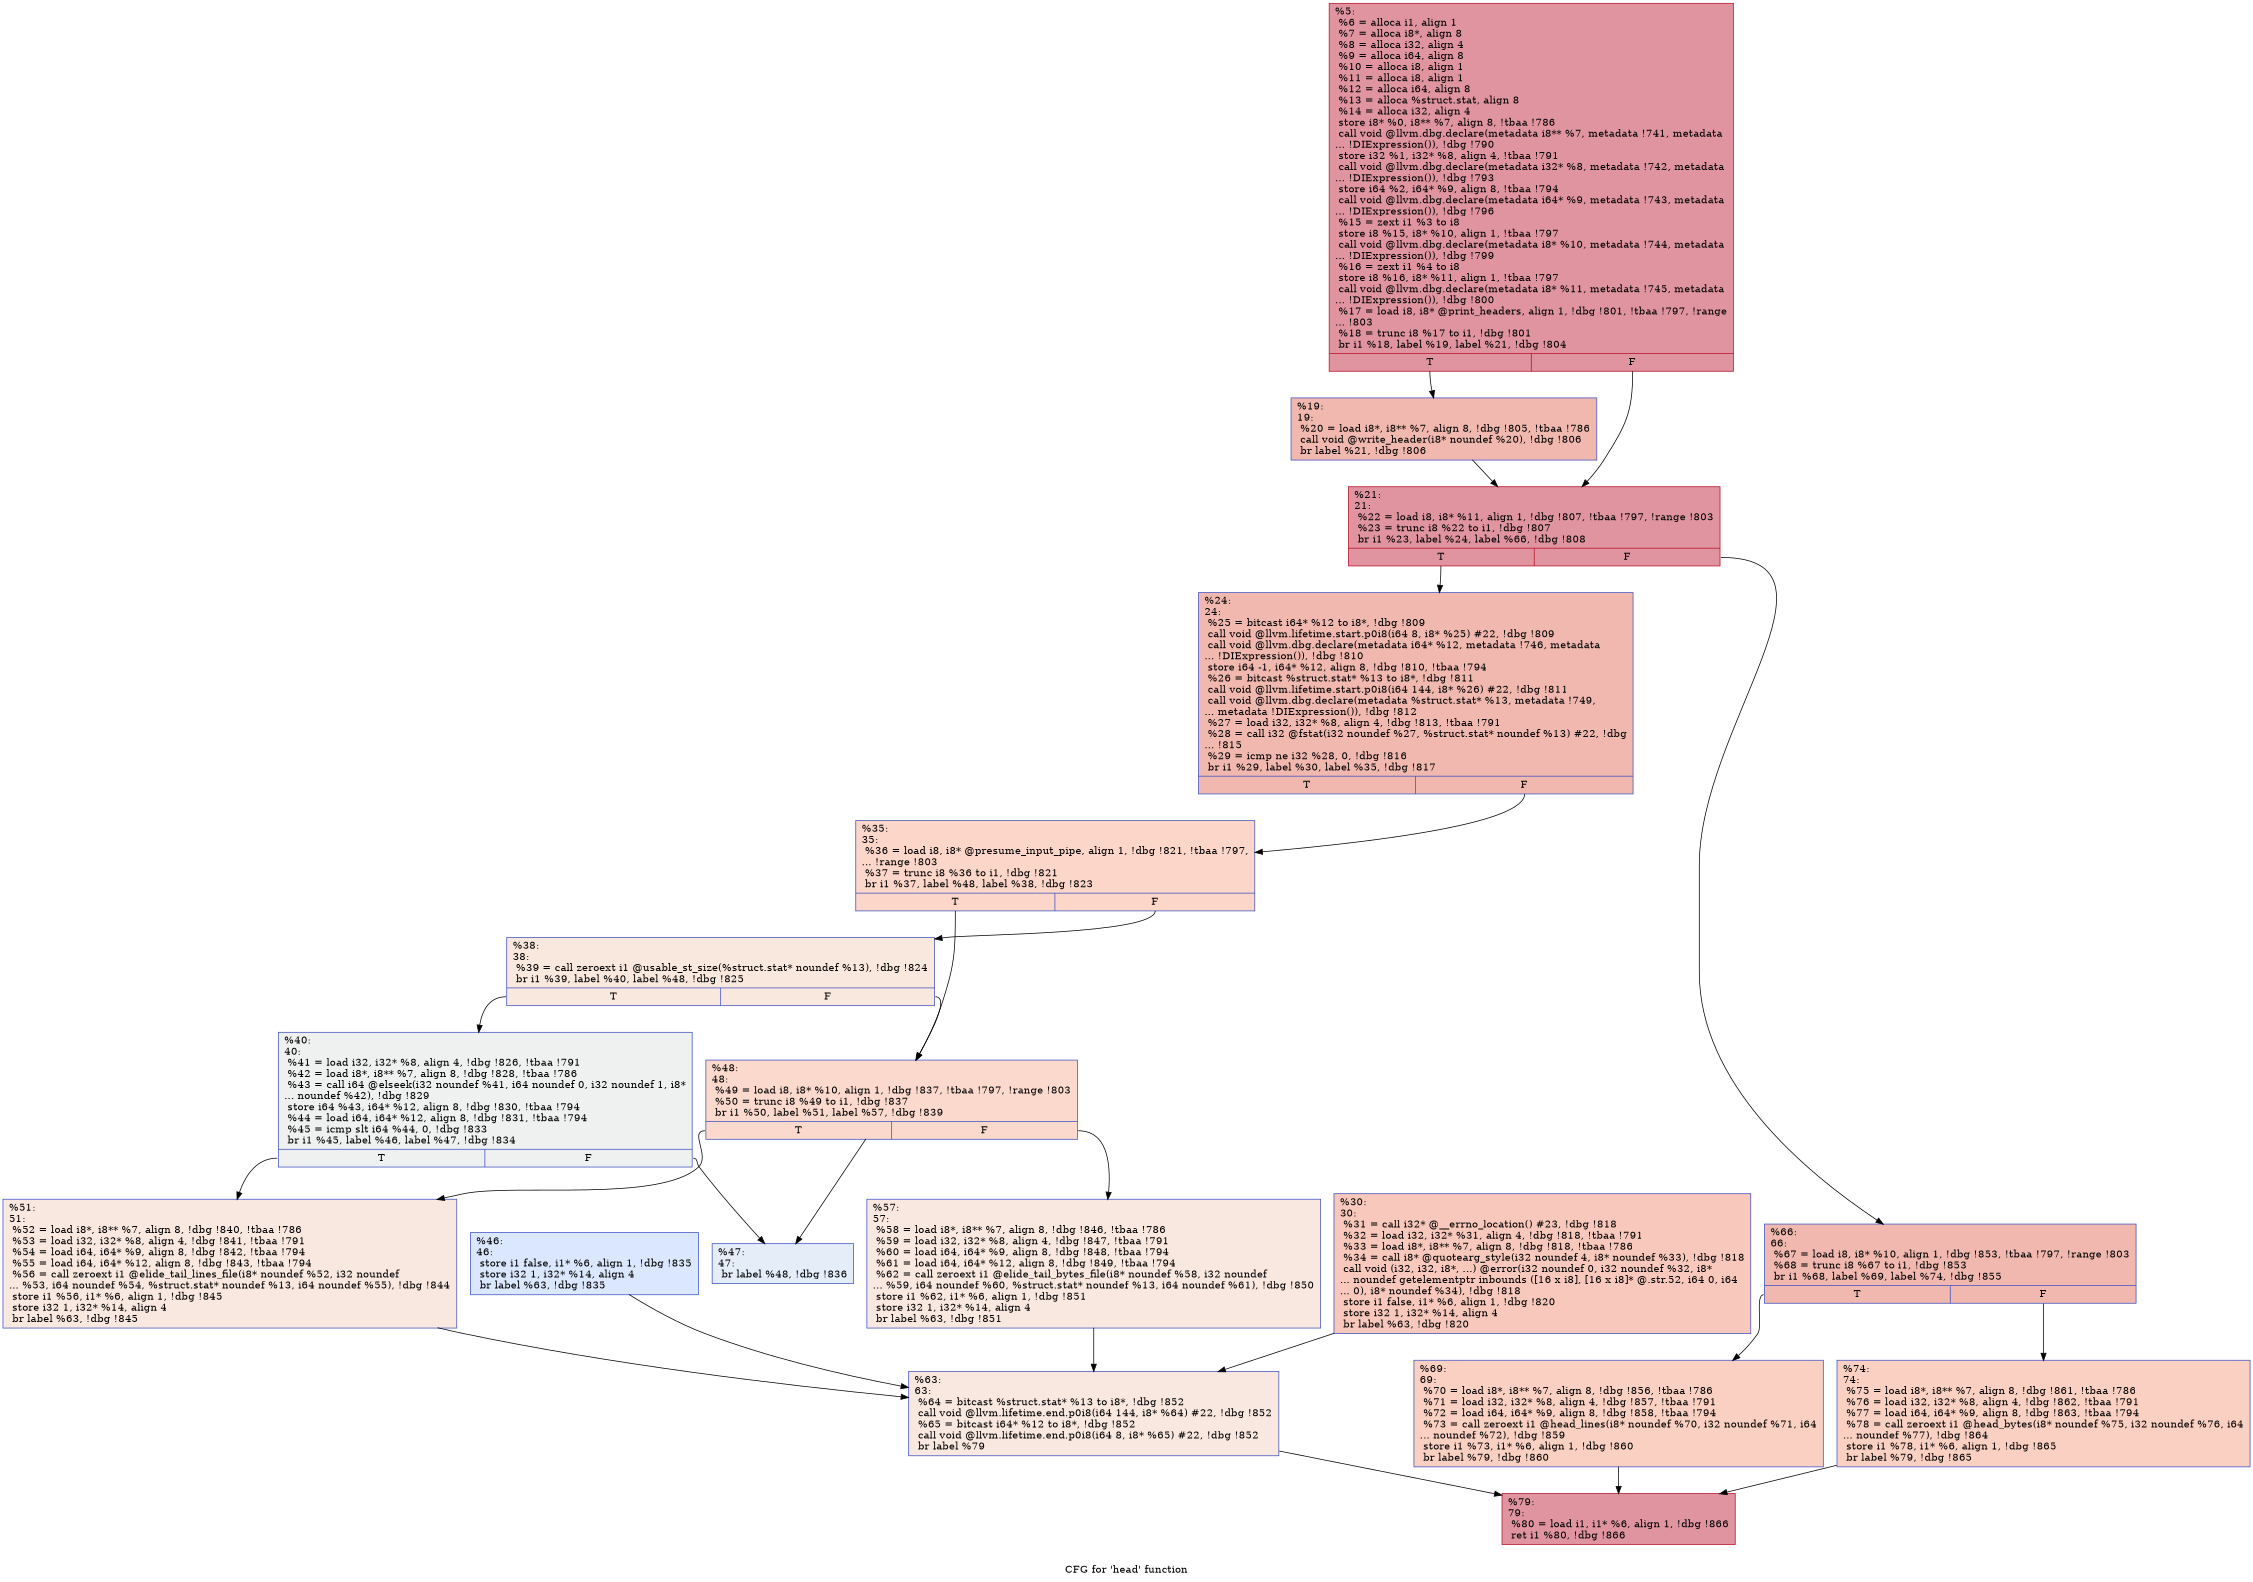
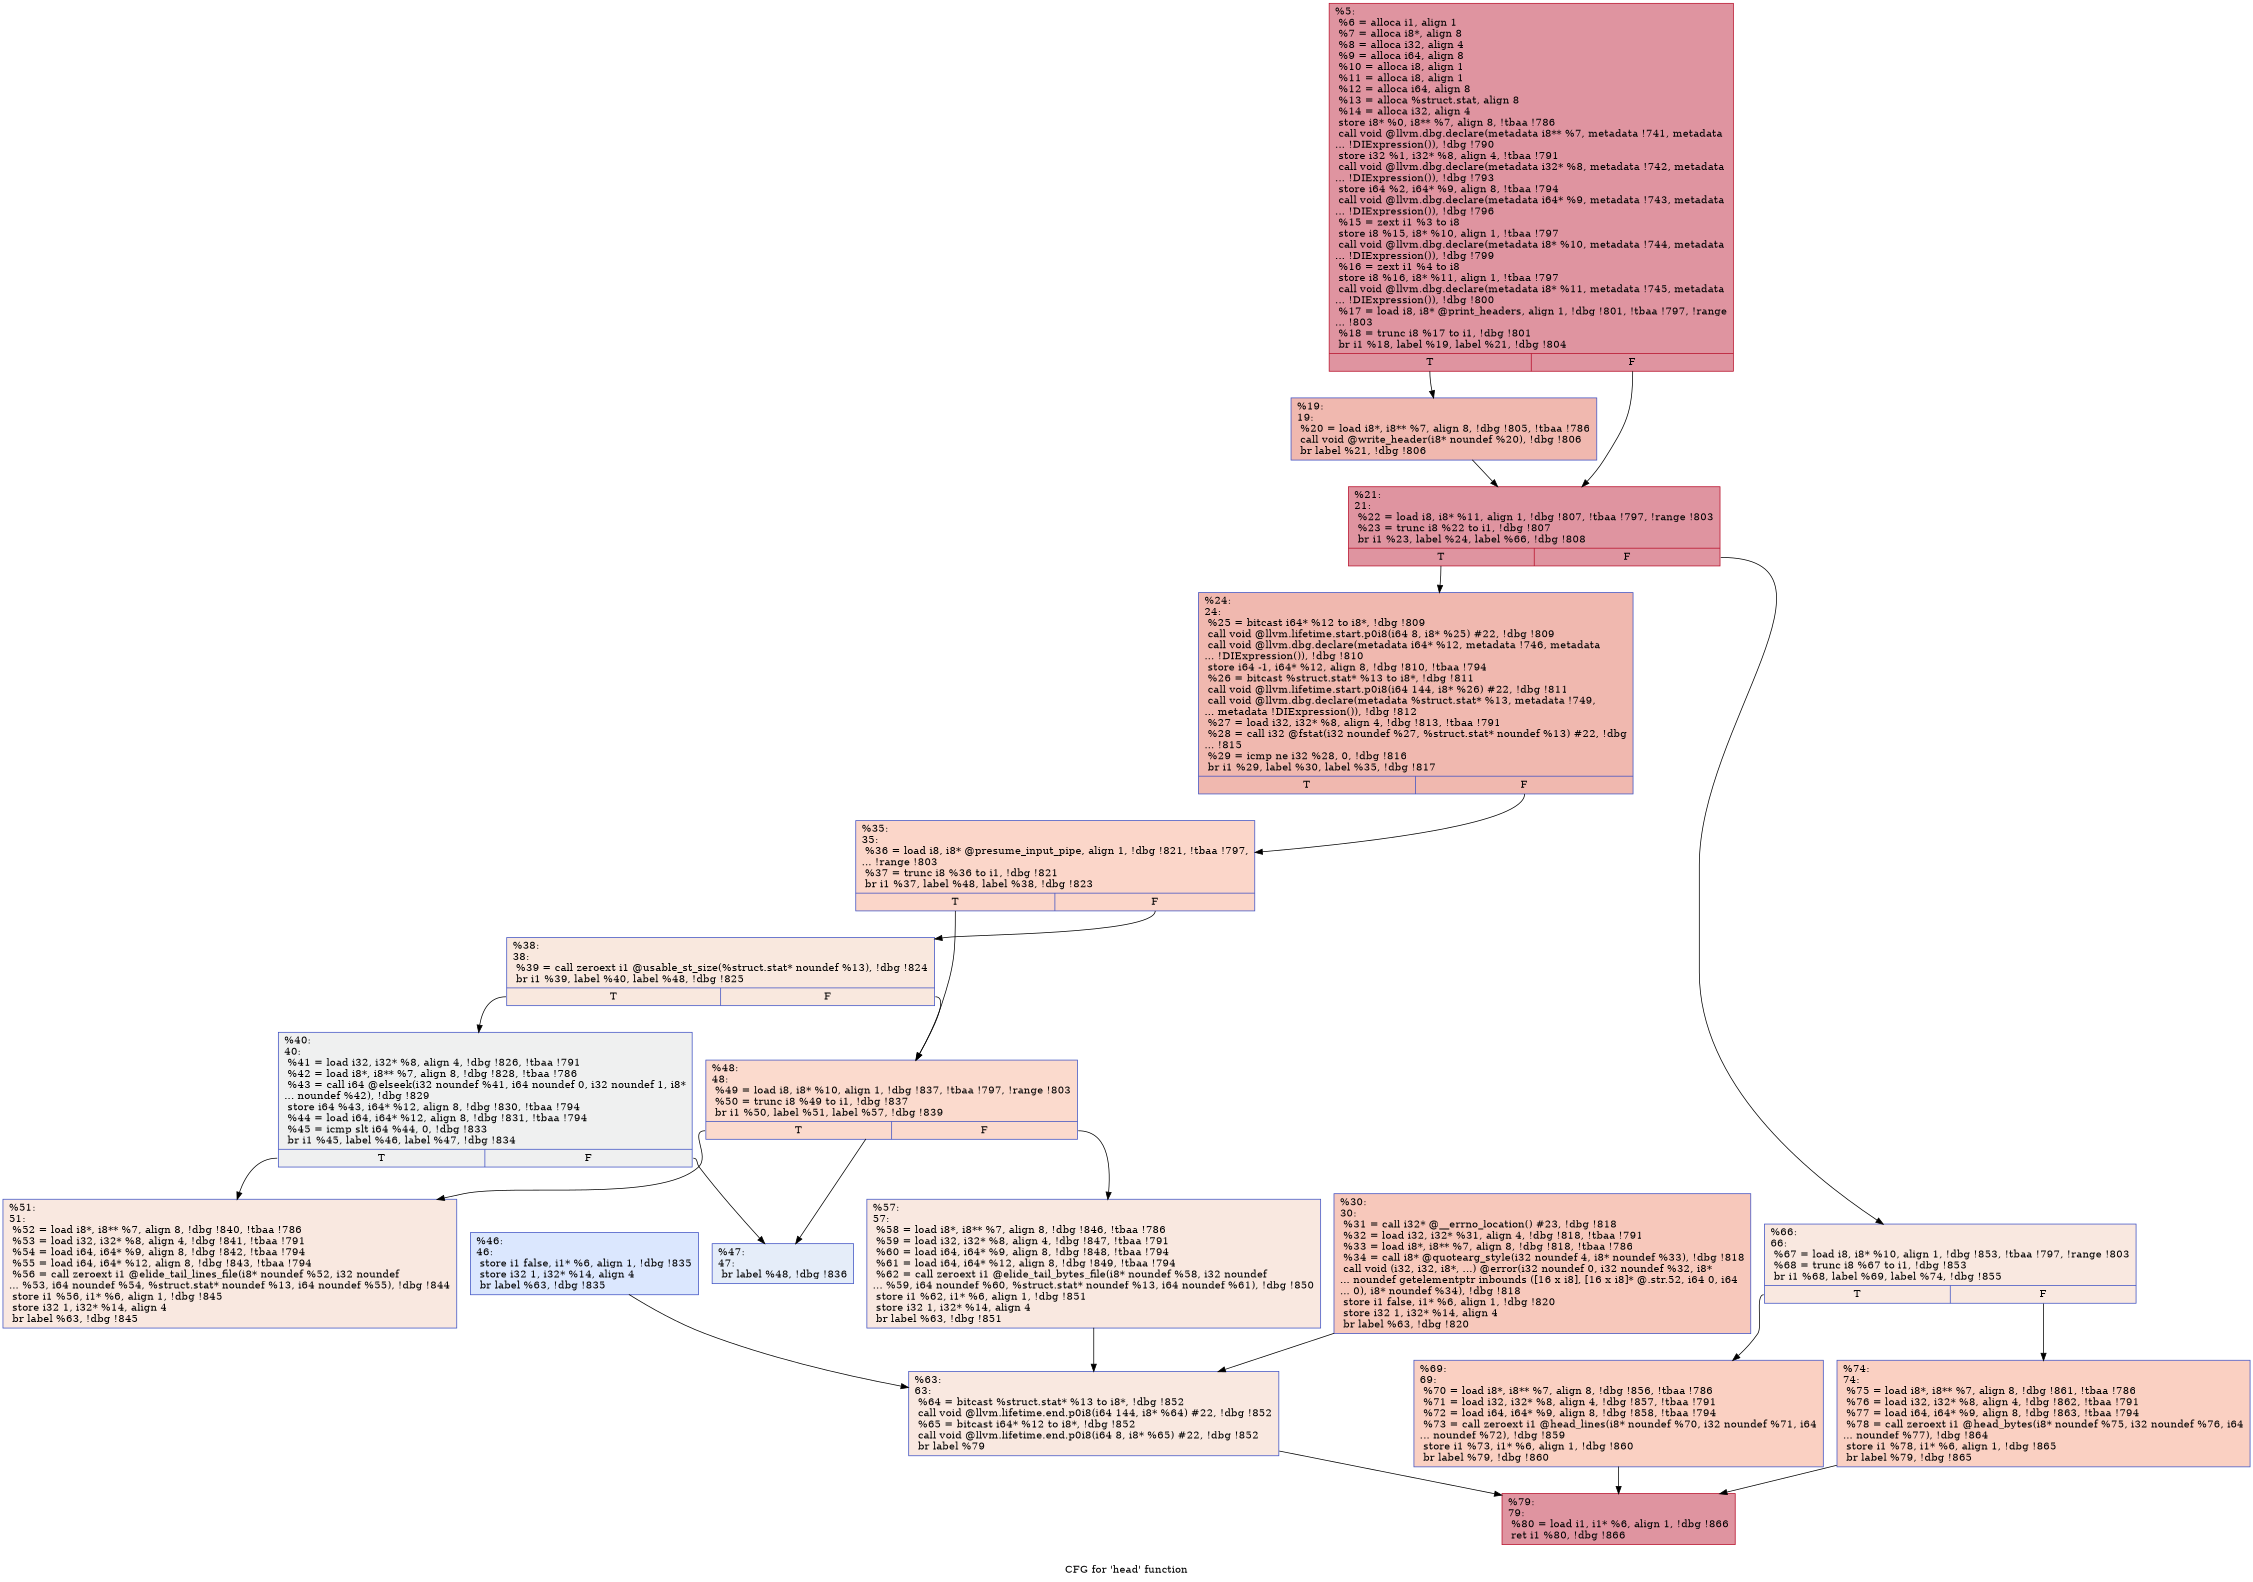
node "%66:": fillcolor #dc5d4a70 -> #f1ccb870
edge "%51:" -> "%63:": removed
